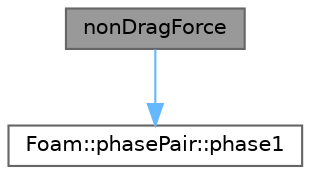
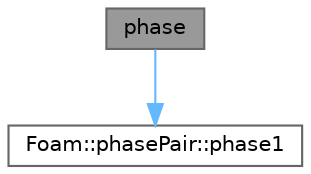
node "nonDragForce": label "nonDragForce" -> "phase"
